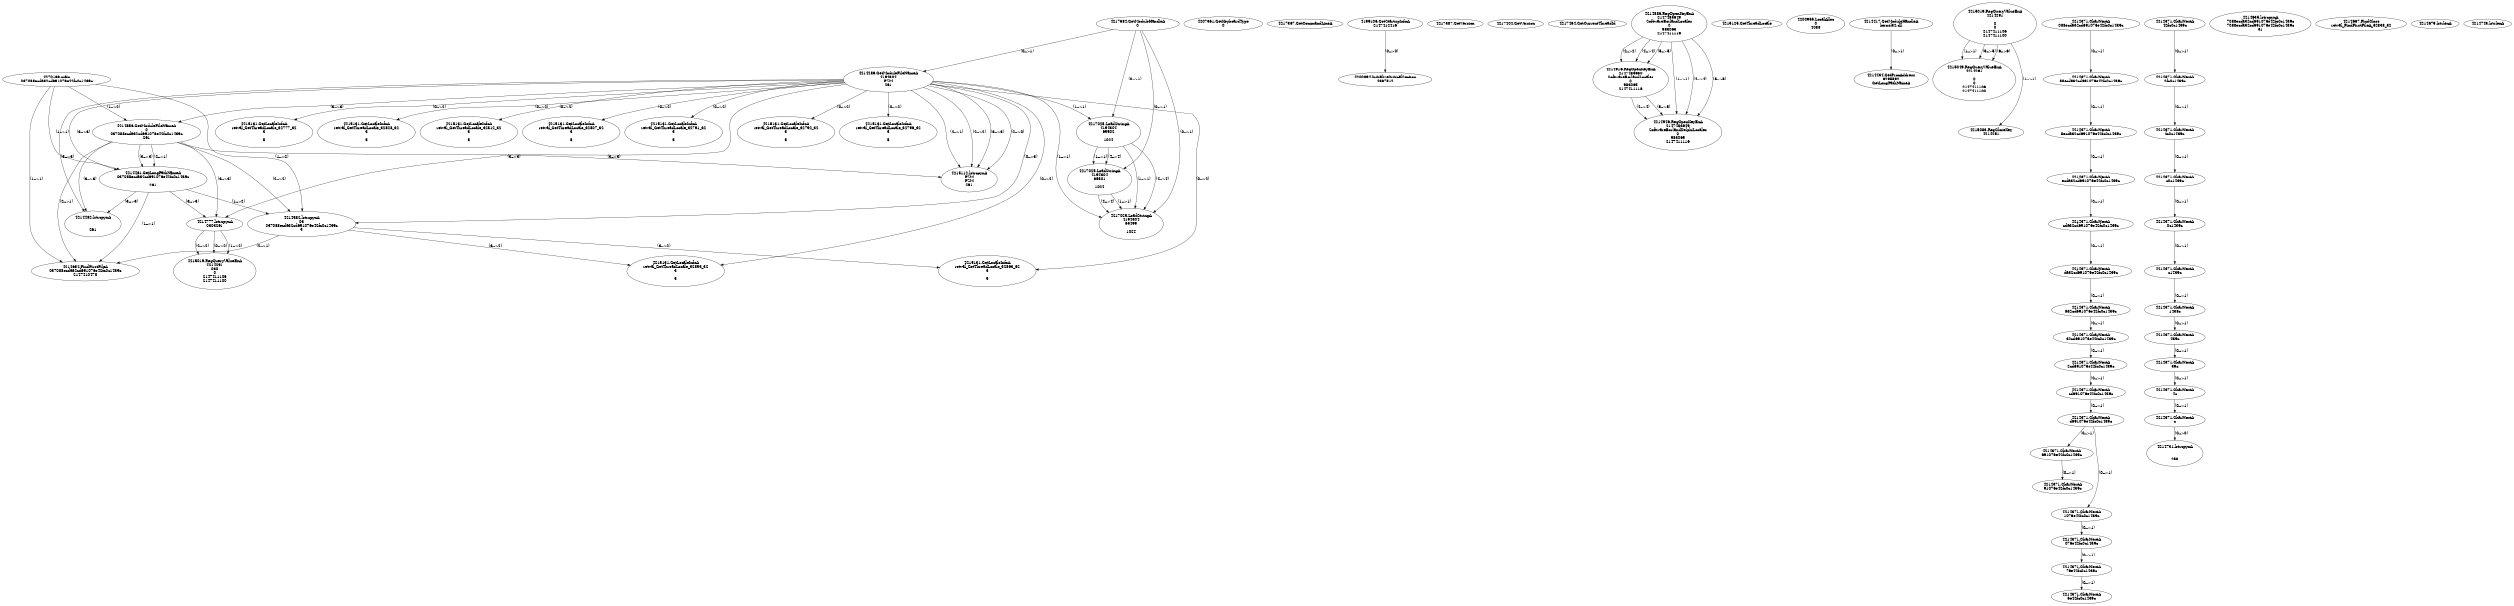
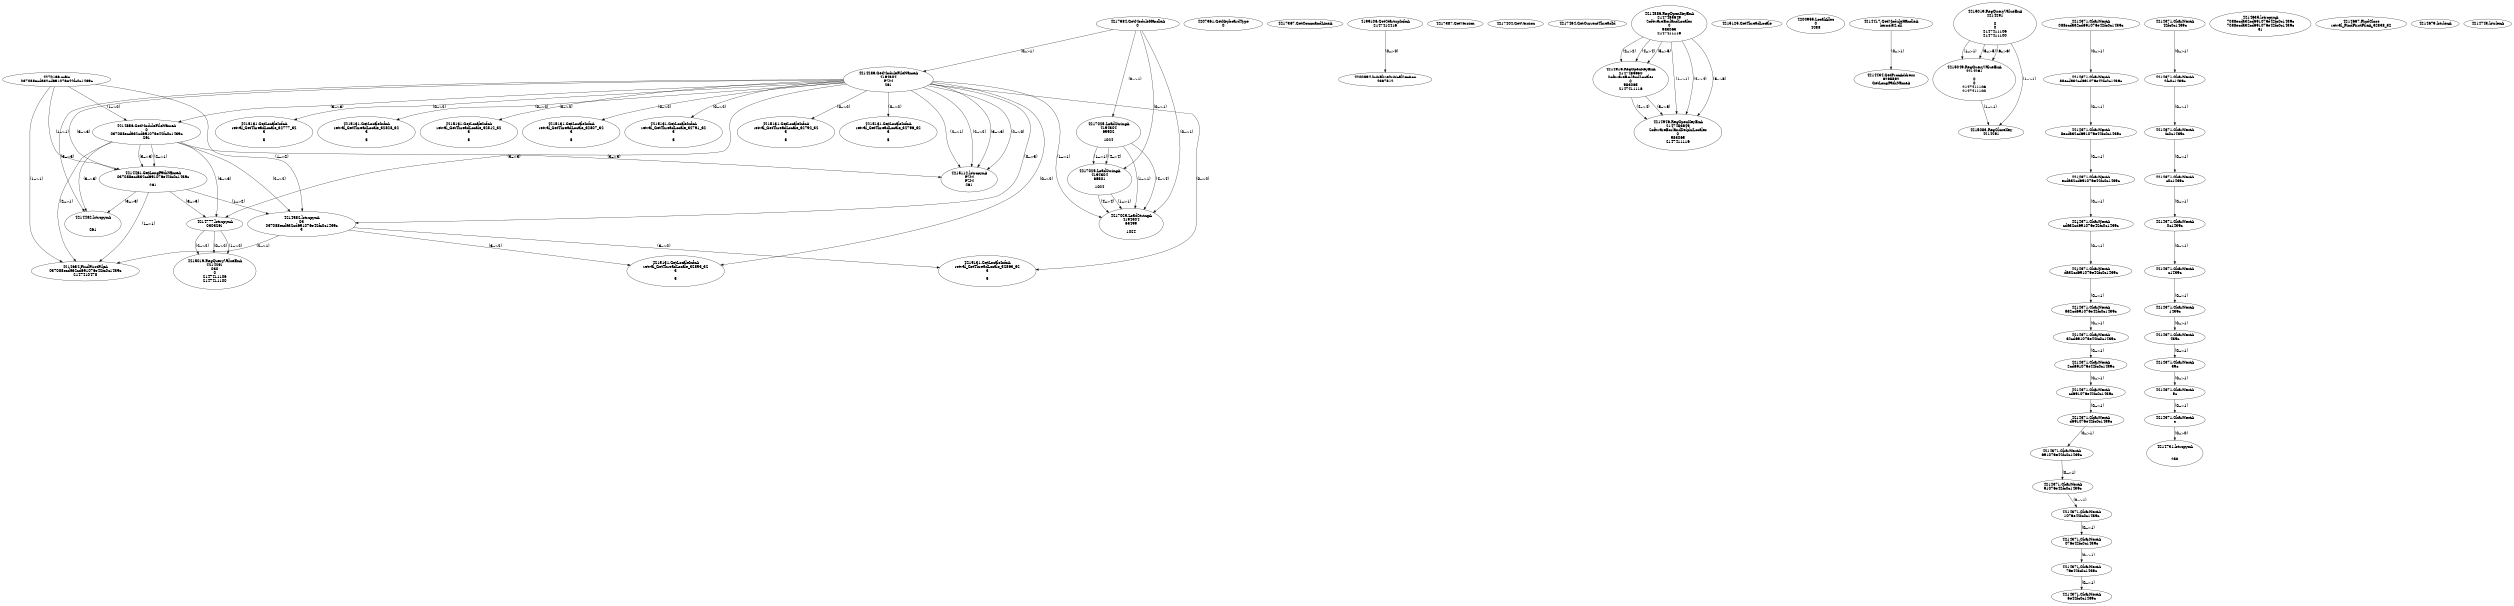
edge "4214286.GetModuleFileNameA 4194304 PZM 261" -> "4217025.LoadStringA 4194304 65502 1024": removed, label "(1-->1)"
edge "4215049.RegQueryValueExA 4214291 0 0 2147411106 2147411100" -> "4215083.RegCloseKey 4214291": added, label "(1-->1)"
node "4214371.CharNextA 1438c": label "4214371.CharNextA 1438c" -> "4214371.CharNextA 1439c"
node "4214371.CharNextA 4c": label "4214371.CharNextA 4c" -> "4214371.CharNextA 9c"
edge "4214371.CharNextA d691076e42fc0c1439c" -> "4214371.CharNextA 1076e42fc0c1439c": now "4214371.CharNextA 91076e42fc0c1439c" -> "4214371.CharNextA 1076e42fc0c1439c"
